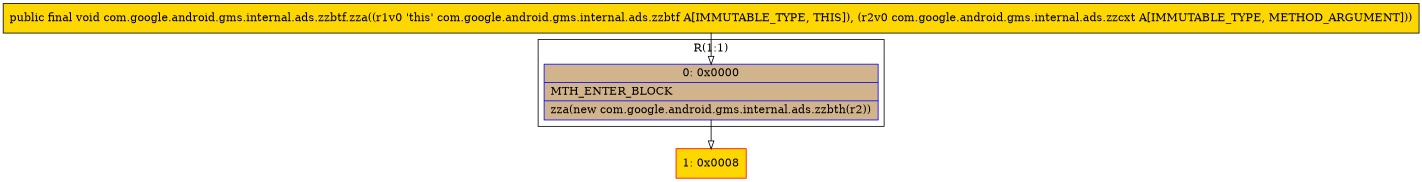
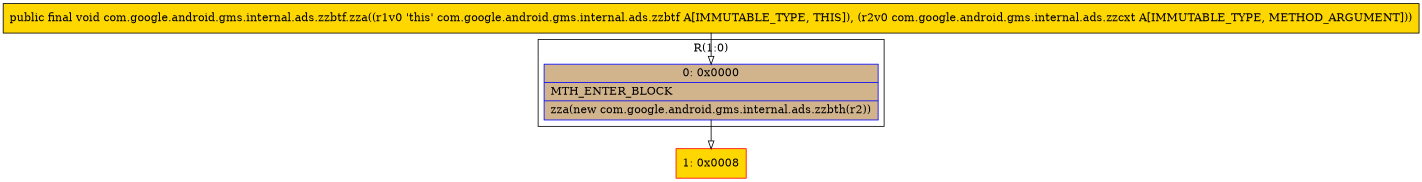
cluster "R(1:1)": label "R(1:1)" -> "R(1:0)"
